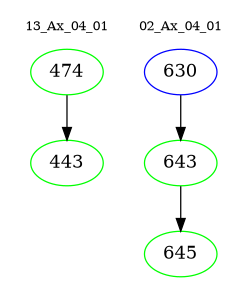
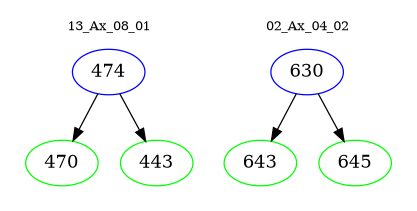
cluster "13_Ax_04_01": label "13_Ax_04_01" -> "13_Ax_08_01"
cluster "02_Ax_04_01": label "02_Ax_04_01" -> "02_Ax_04_02"
node "474": color green -> blue
node "470": added
edge "643" -> "645": now "630" -> "645"
